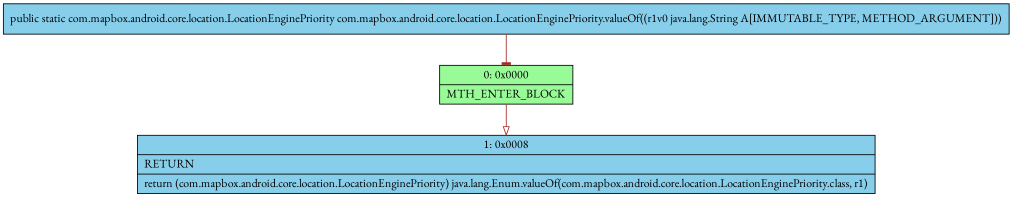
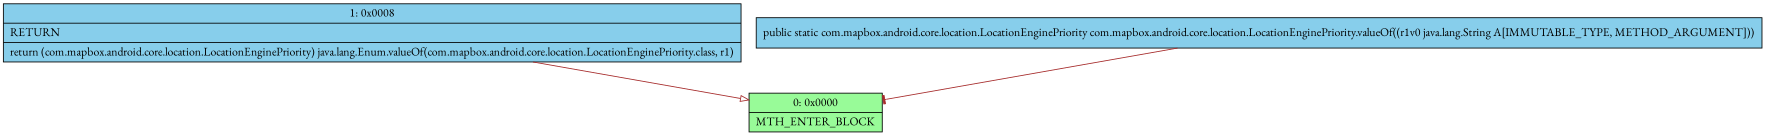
edge "0: 0x0000" -> "1: 0x0008": reversed
